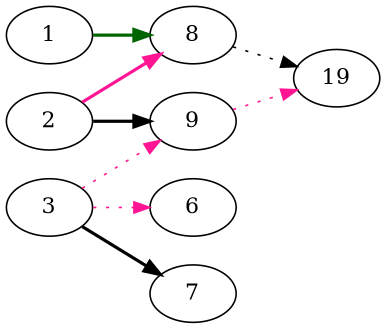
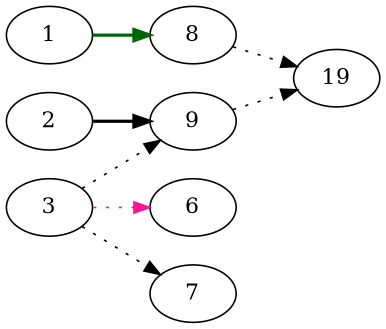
edge "2" -> "8": removed
edge "9" -> "19": color deeppink -> black
edge "3" -> "9": color deeppink -> black
edge "3" -> "7": style bold -> dotted
